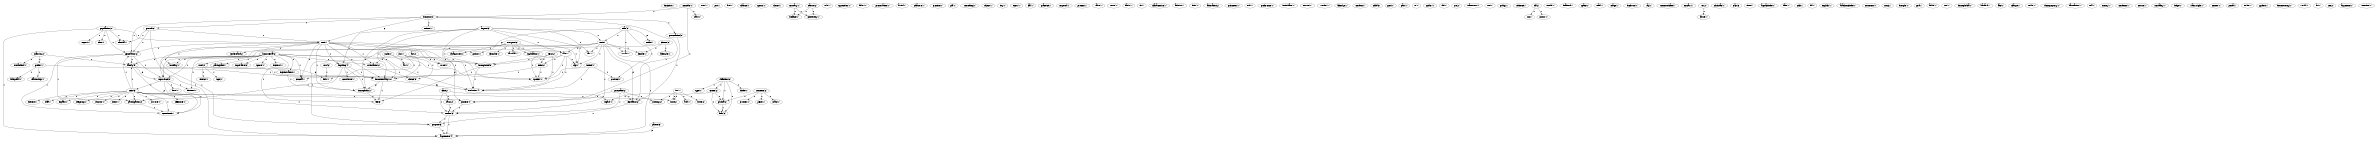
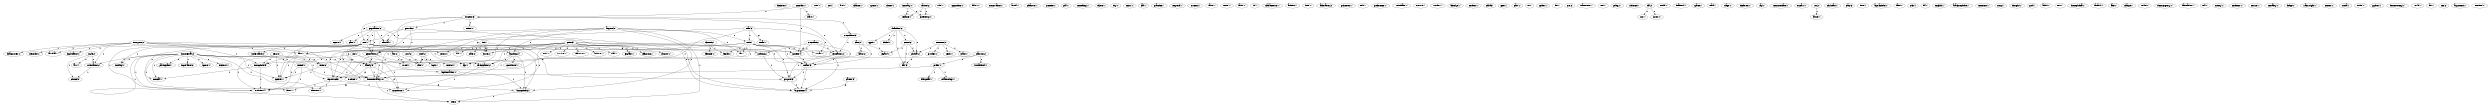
edge "homosexual(2)" -> "used(2)": now "homosexual(2)" -> "form(1)"
edge "nothing(2)" -> "purpose(3)": added, label "1"
edge "jim(1)" -> "didn(1)": now "act(2)" -> "didn(1)"
edge "reproduce(3)" -> "point(3)": reversed
